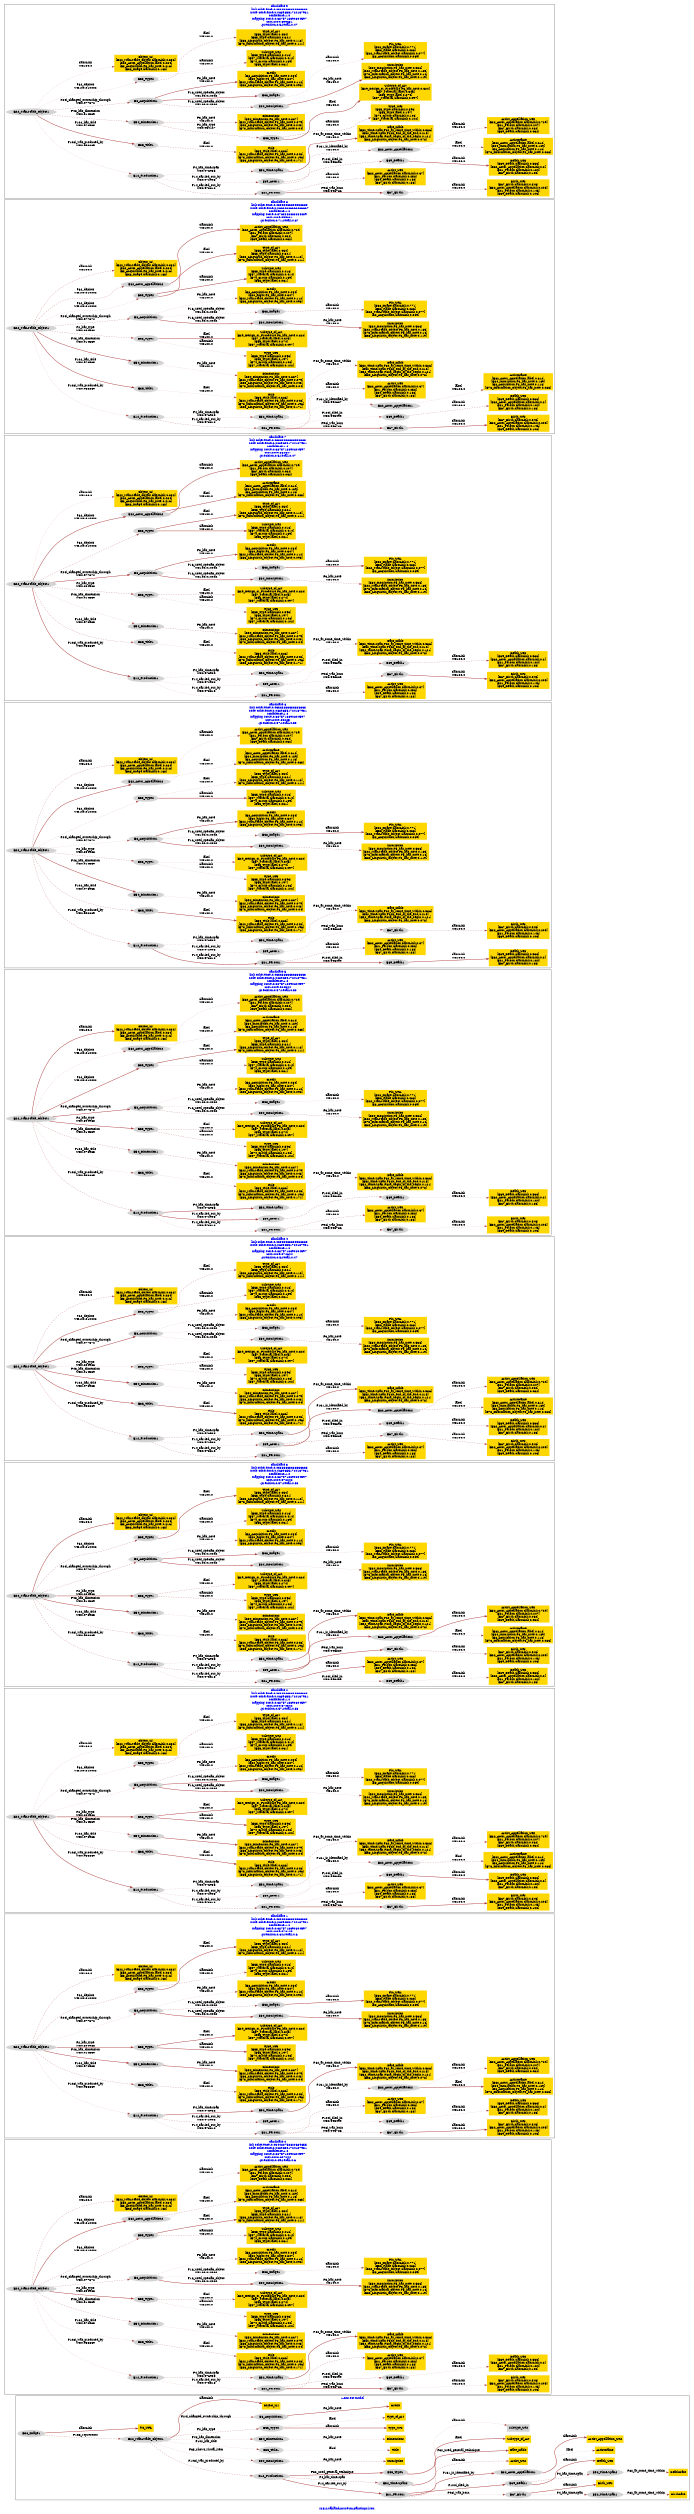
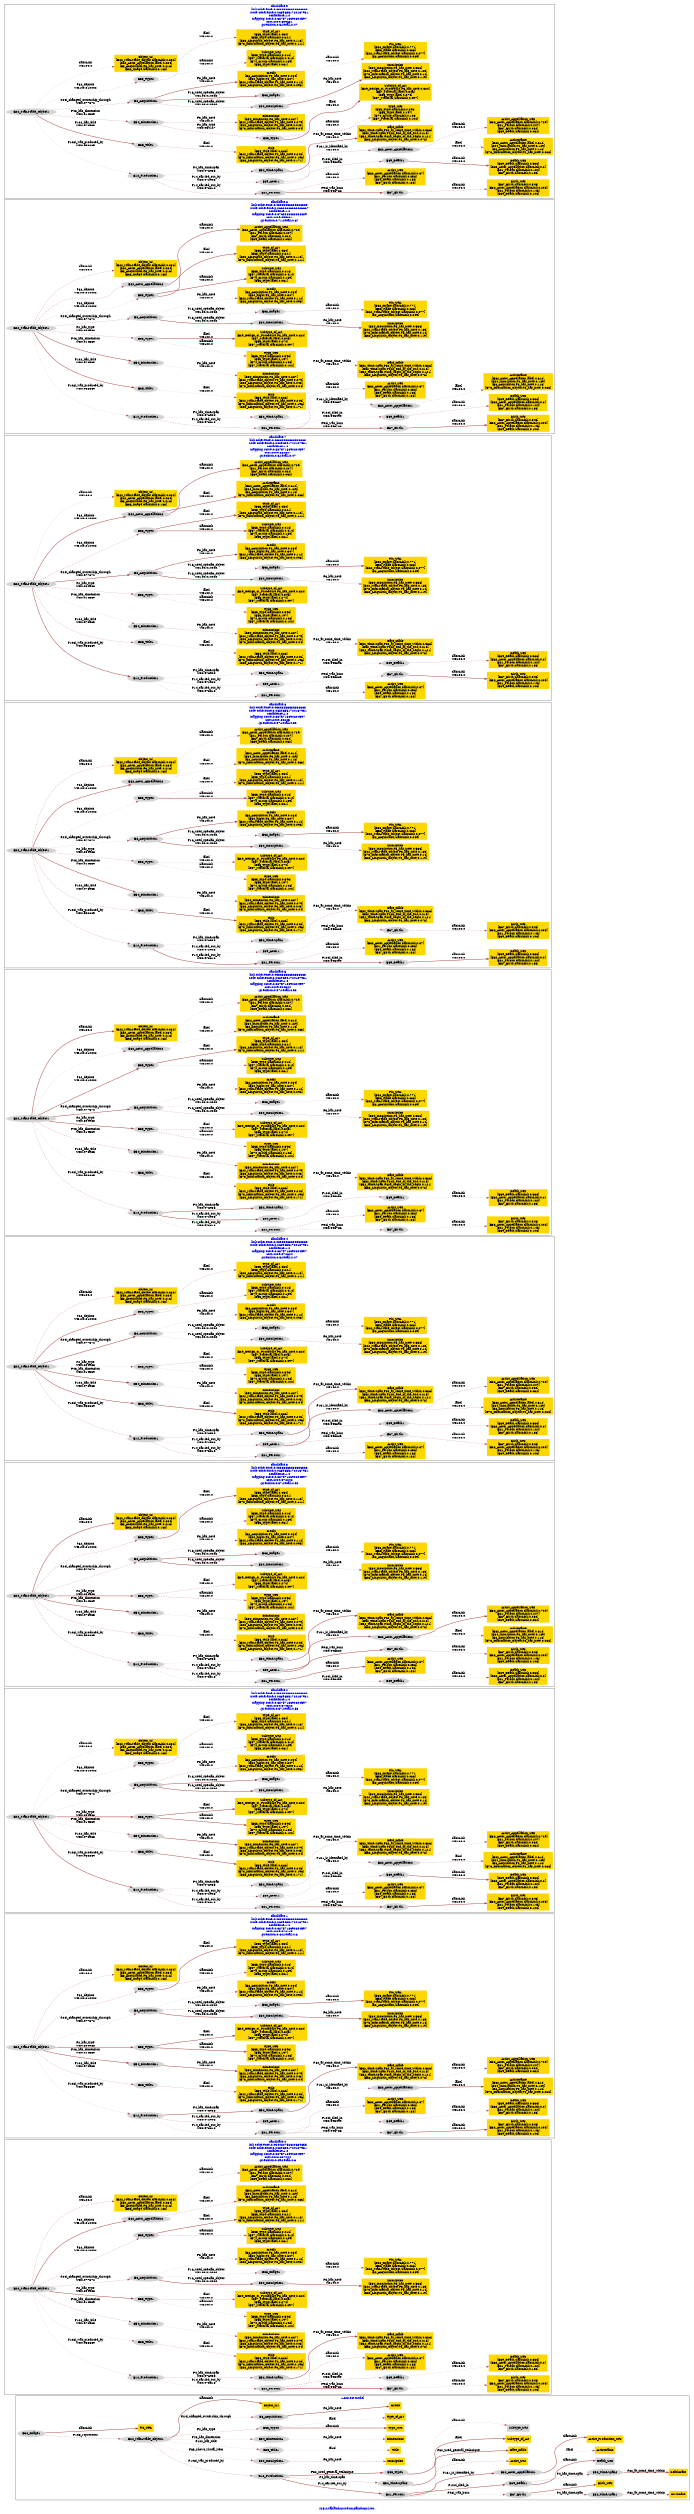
node "Artist_Appellation_URI": label "Artist_Appellation_URI" -> "Artist_Production_URI"
node "Death_URI": fillcolor gold -> lightgray
edge "E52_Time-Span2" -> "DeathDate": style dotted -> bold
